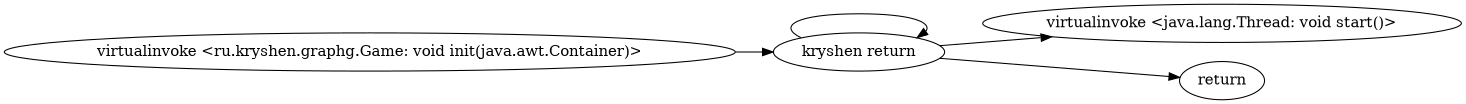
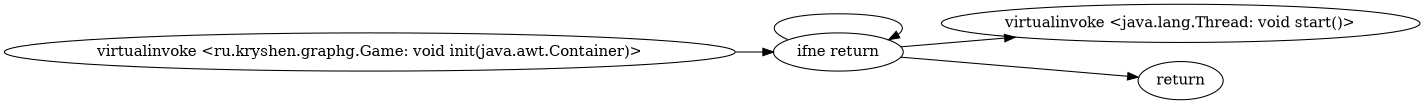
node "kryshen return": label "kryshen return" -> "ifne return"
